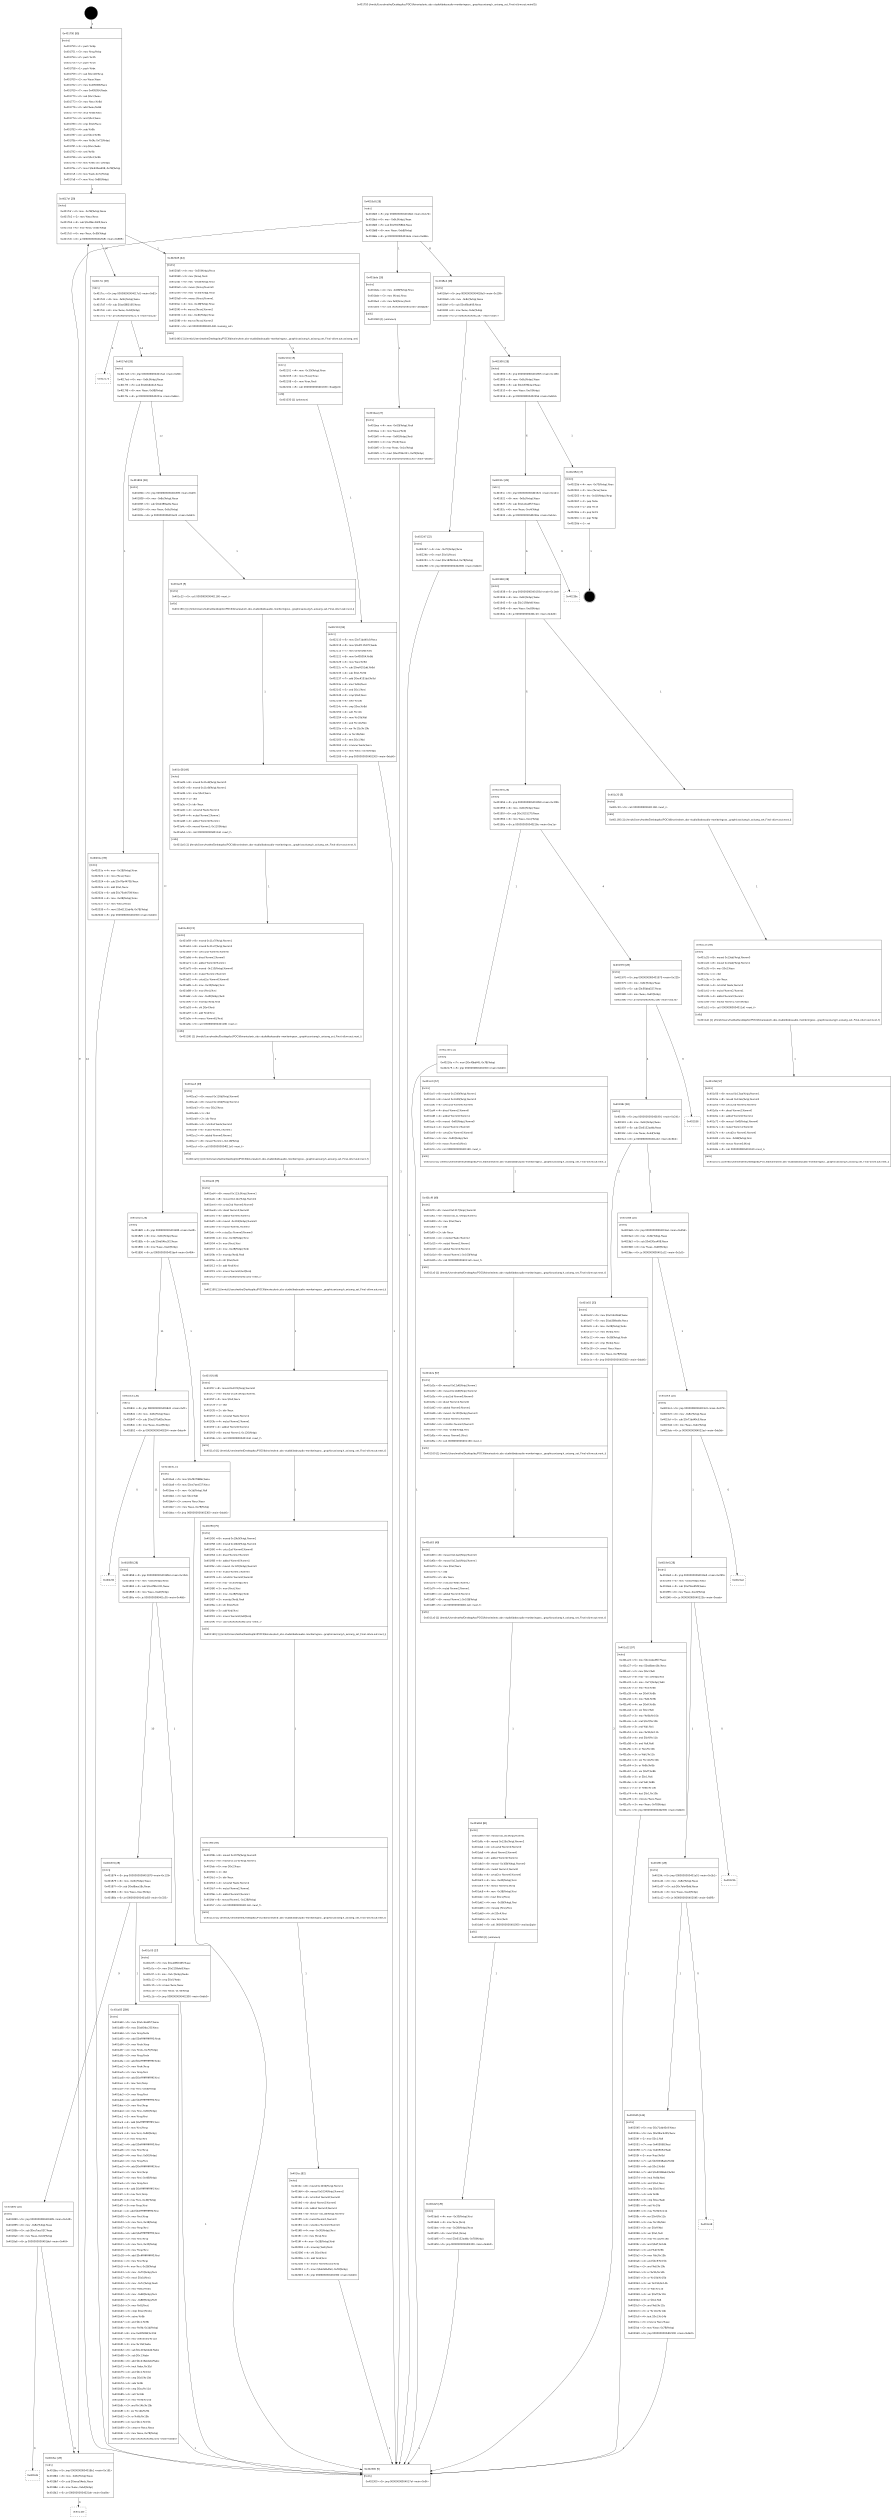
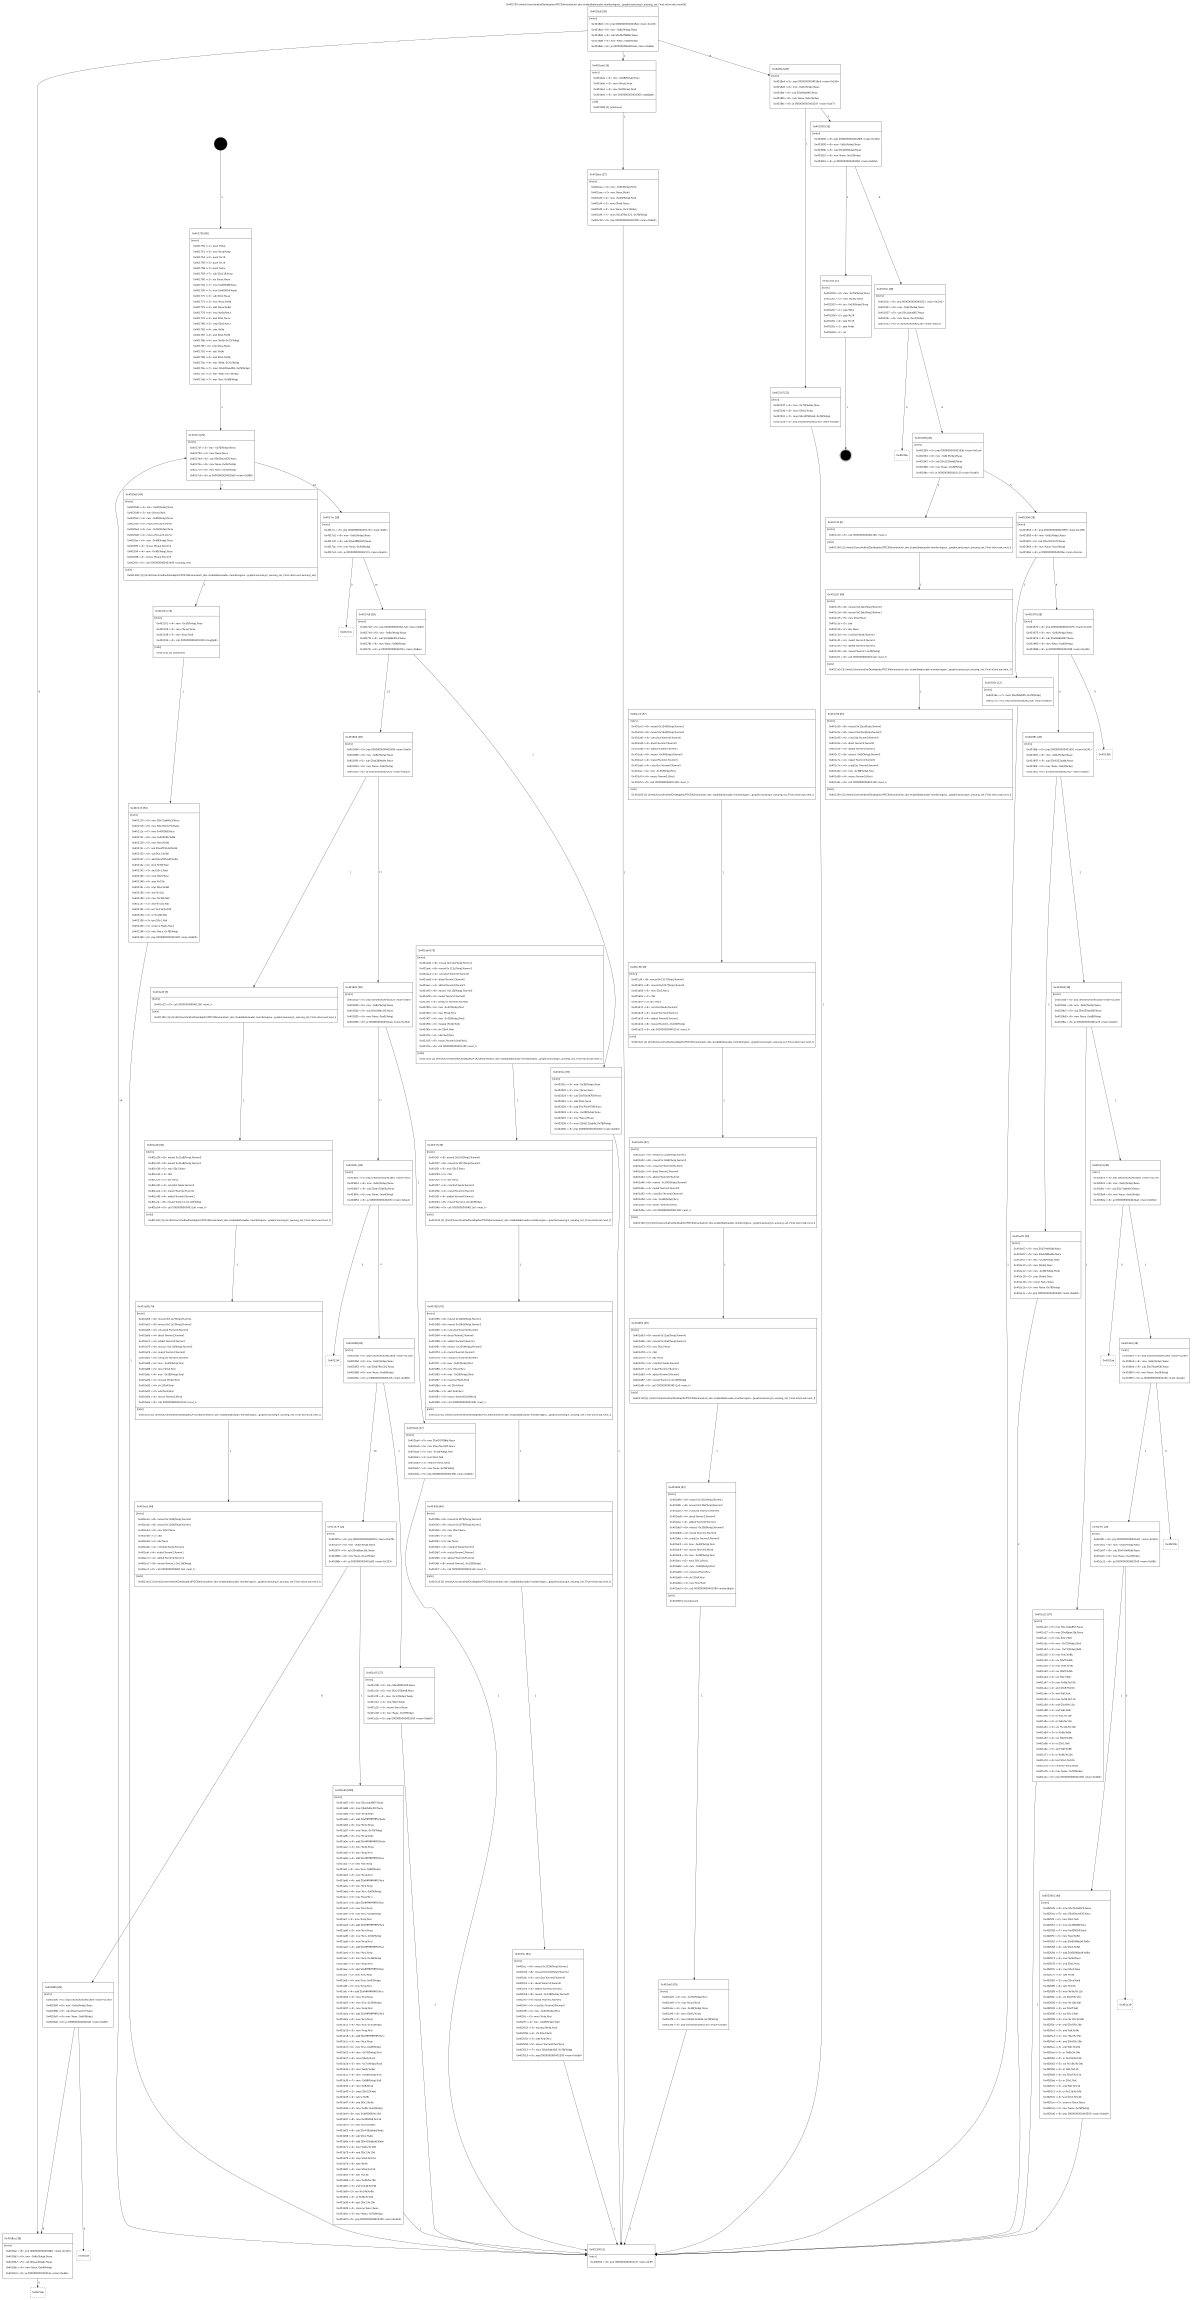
edge "0x401ea3 [49]" -> "0x401ed4 [75]": removed, label "1"
